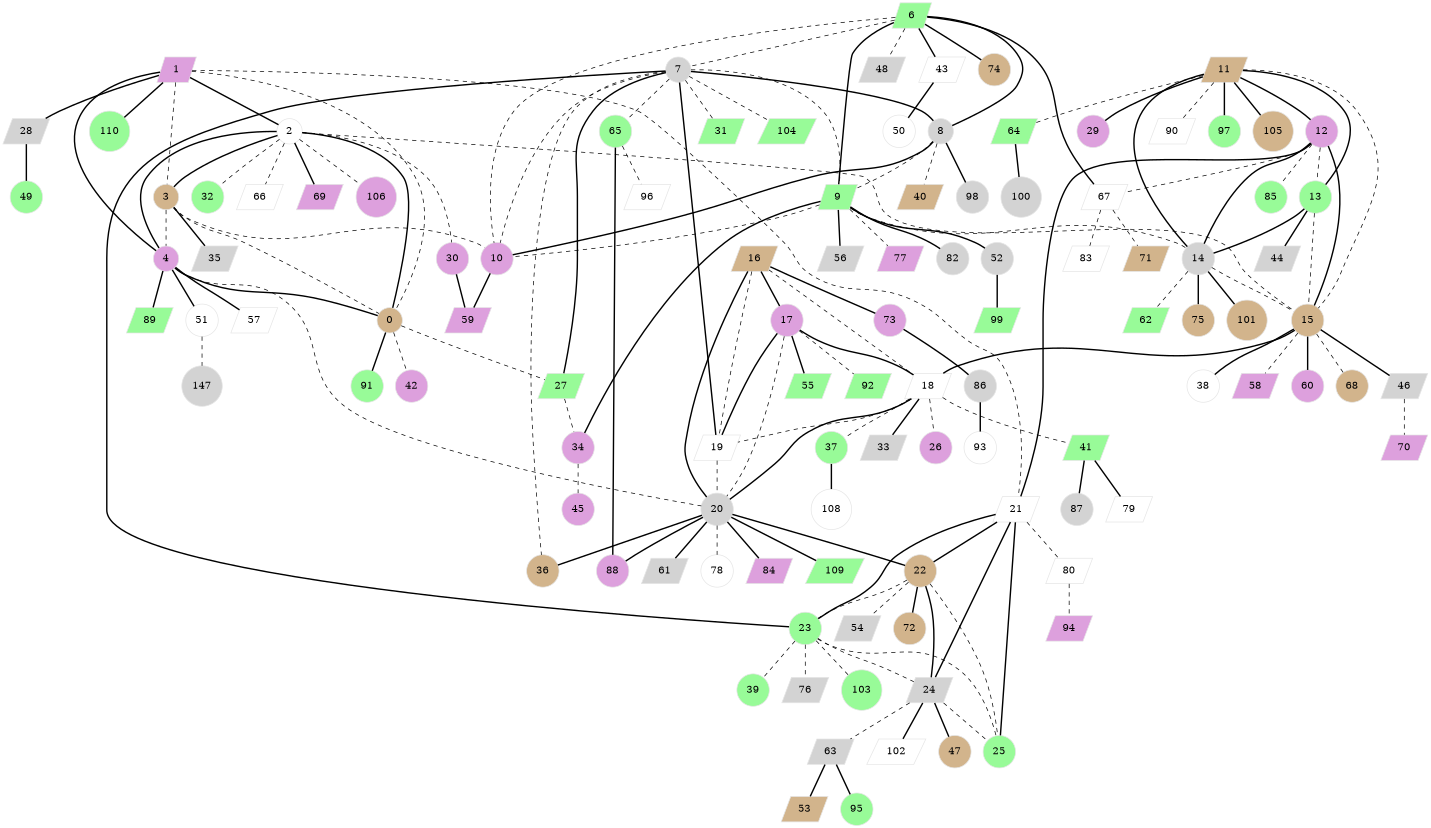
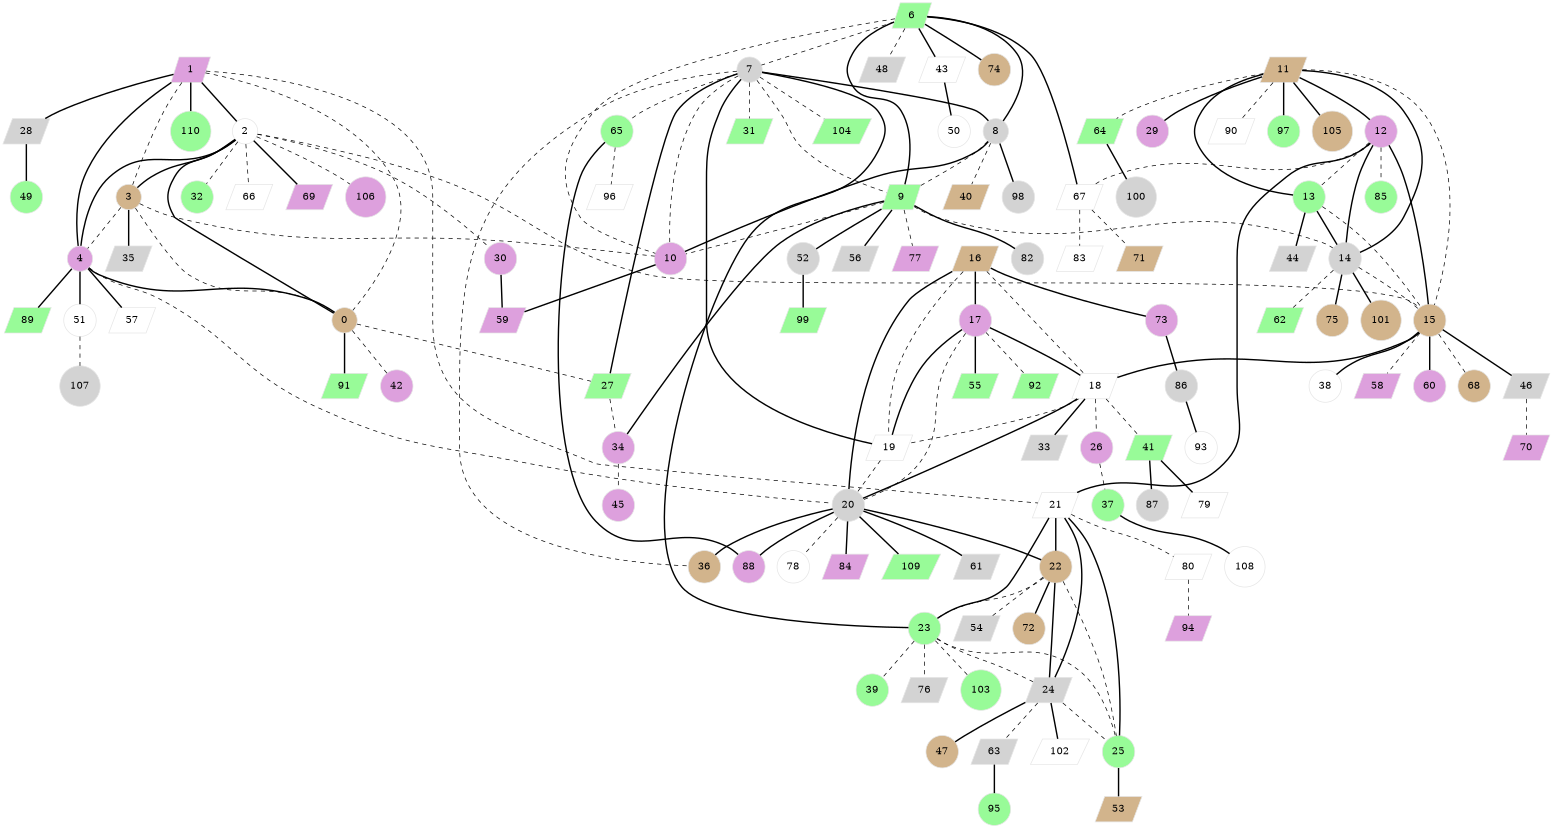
node "147": label "147" -> "107"
node "91": shape circle -> parallelogram
edge "18" -- "37": now "26" -- "37"
edge "63" -- "53": now "25" -- "53"
